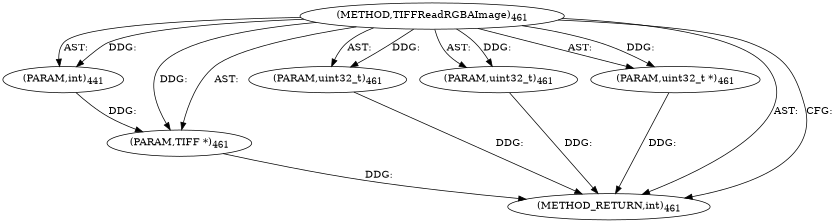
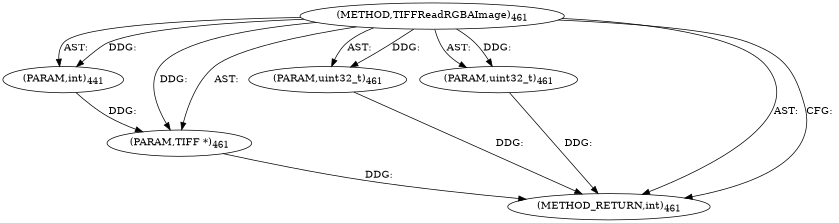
node "(PARAM,uint32_t *)": removed
